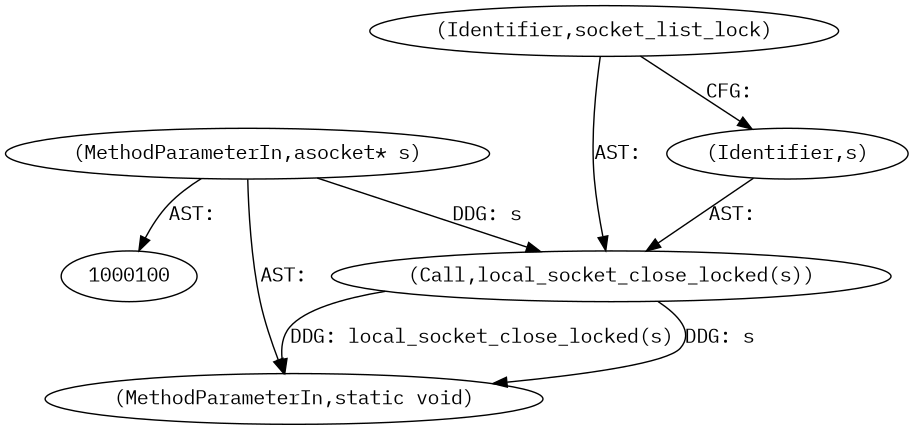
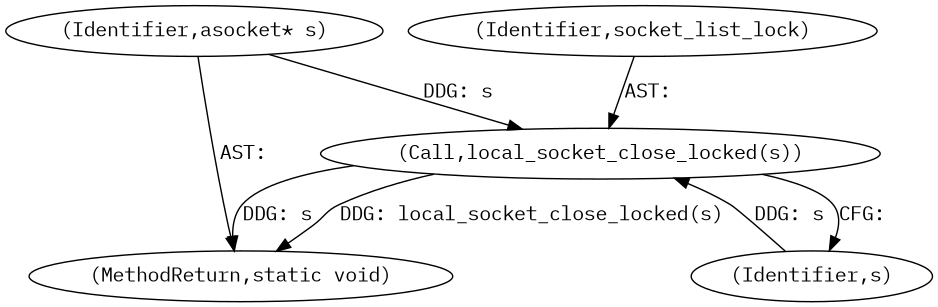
edge "(Identifier,socket_list_lock)" -> "(Identifier,s)": now "(Call,local_socket_close_locked(s))" -> "(Identifier,s)"
node "(MethodParameterIn,asocket* s)": label "(MethodParameterIn,asocket* s)" -> "(Identifier,asocket* s)"
edge "(Identifier,s)" -> "(Call,local_socket_close_locked(s))": label "AST: " -> "DDG: s"
node "1000100": removed
node "(MethodParameterIn,static void)": label "(MethodParameterIn,static void)" -> "(MethodReturn,static void)"
